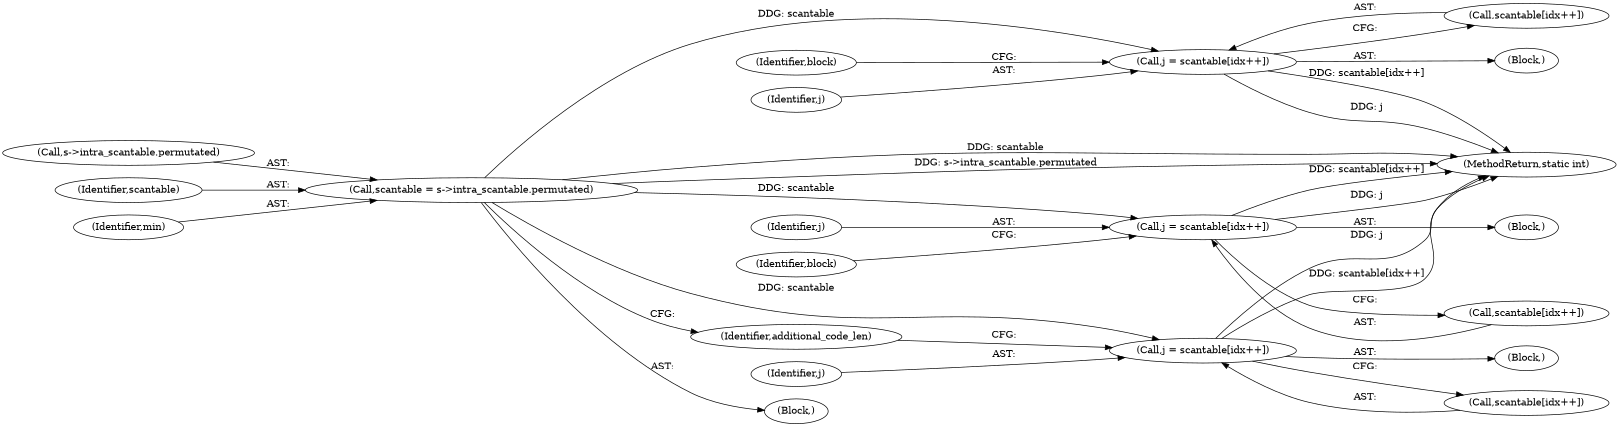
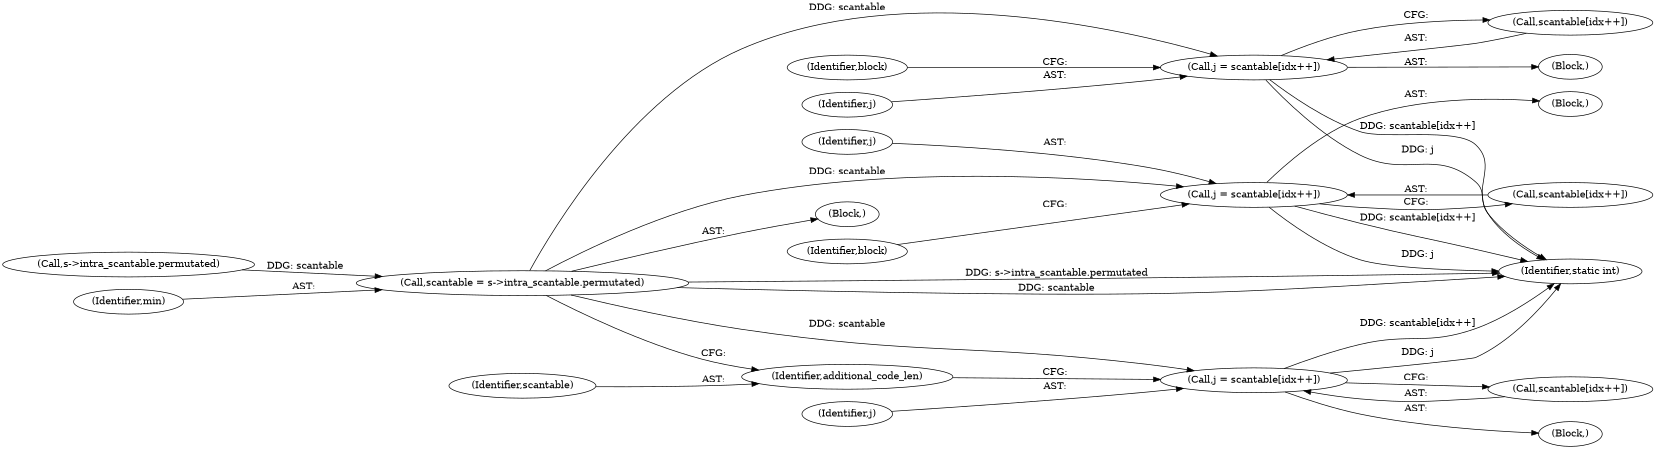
edge "(Call,s->intra_scantable.permutated)" -> "(Call,scantable = s->intra_scantable.permutated)": label "AST: " -> "DDG: scantable"
node "(MethodReturn,static int)": label "(MethodReturn,static int)" -> "(Identifier,static int)"
edge "(Identifier,scantable)" -> "(Call,scantable = s->intra_scantable.permutated)": now "(Identifier,scantable)" -> "(Identifier,additional_code_len)"
